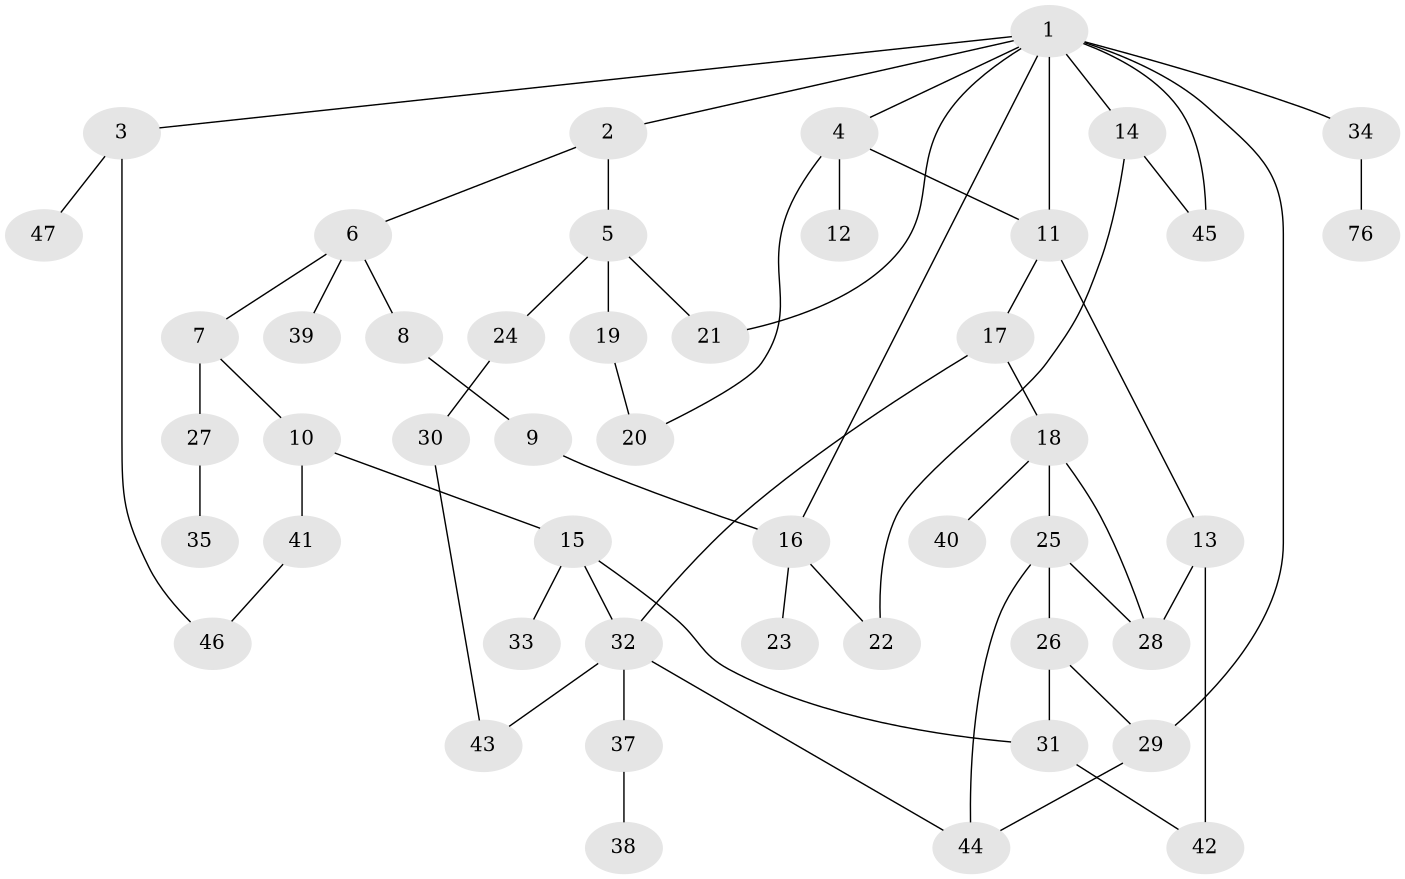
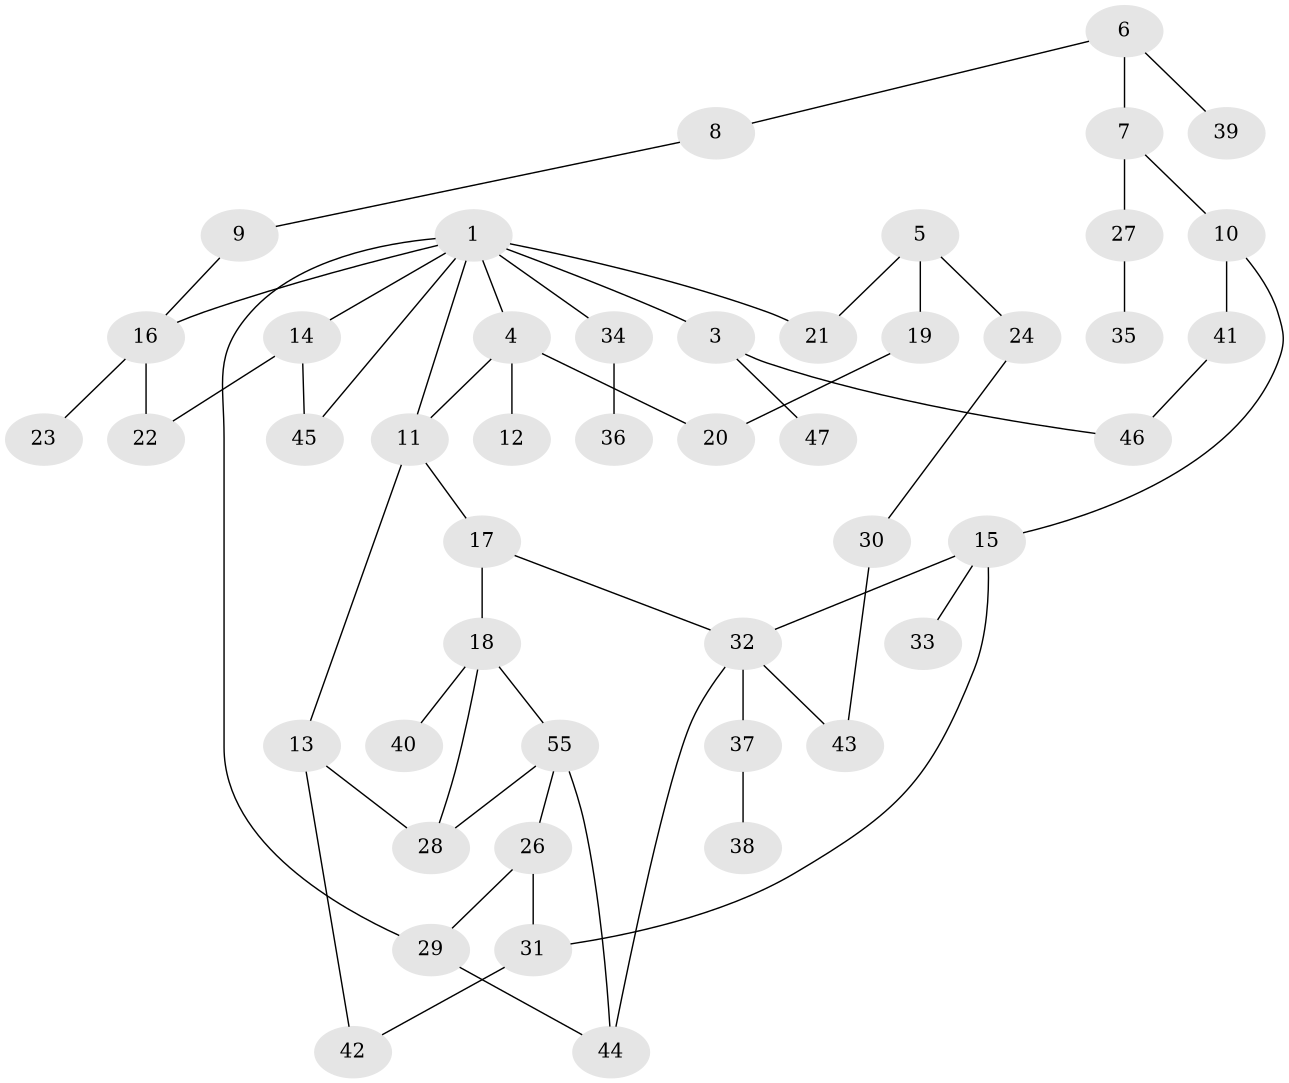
node "2": removed
node "76": label "76" -> "36"
node "25": label "25" -> "55"
